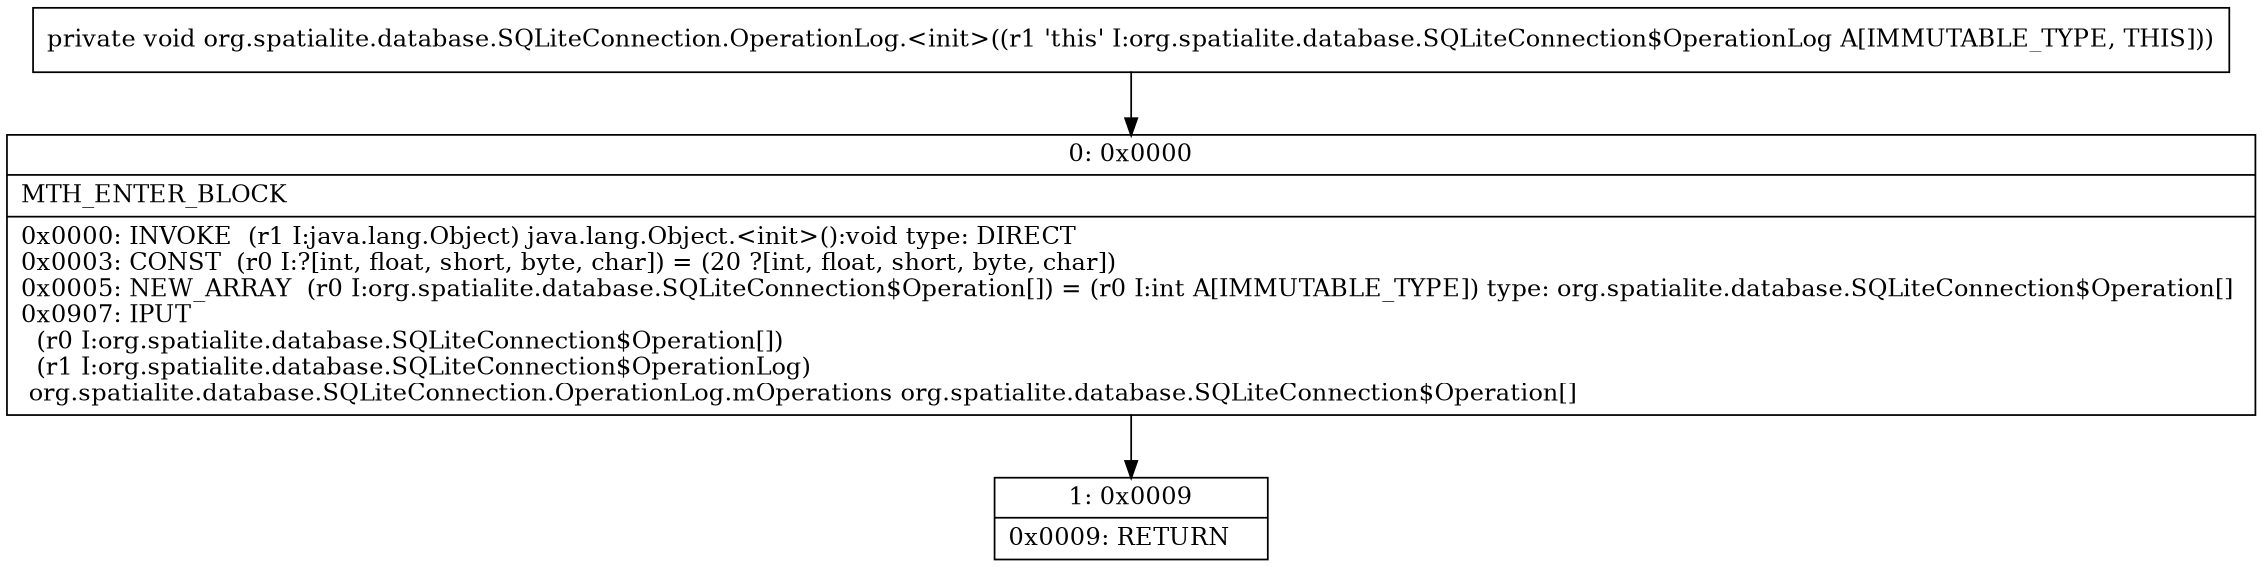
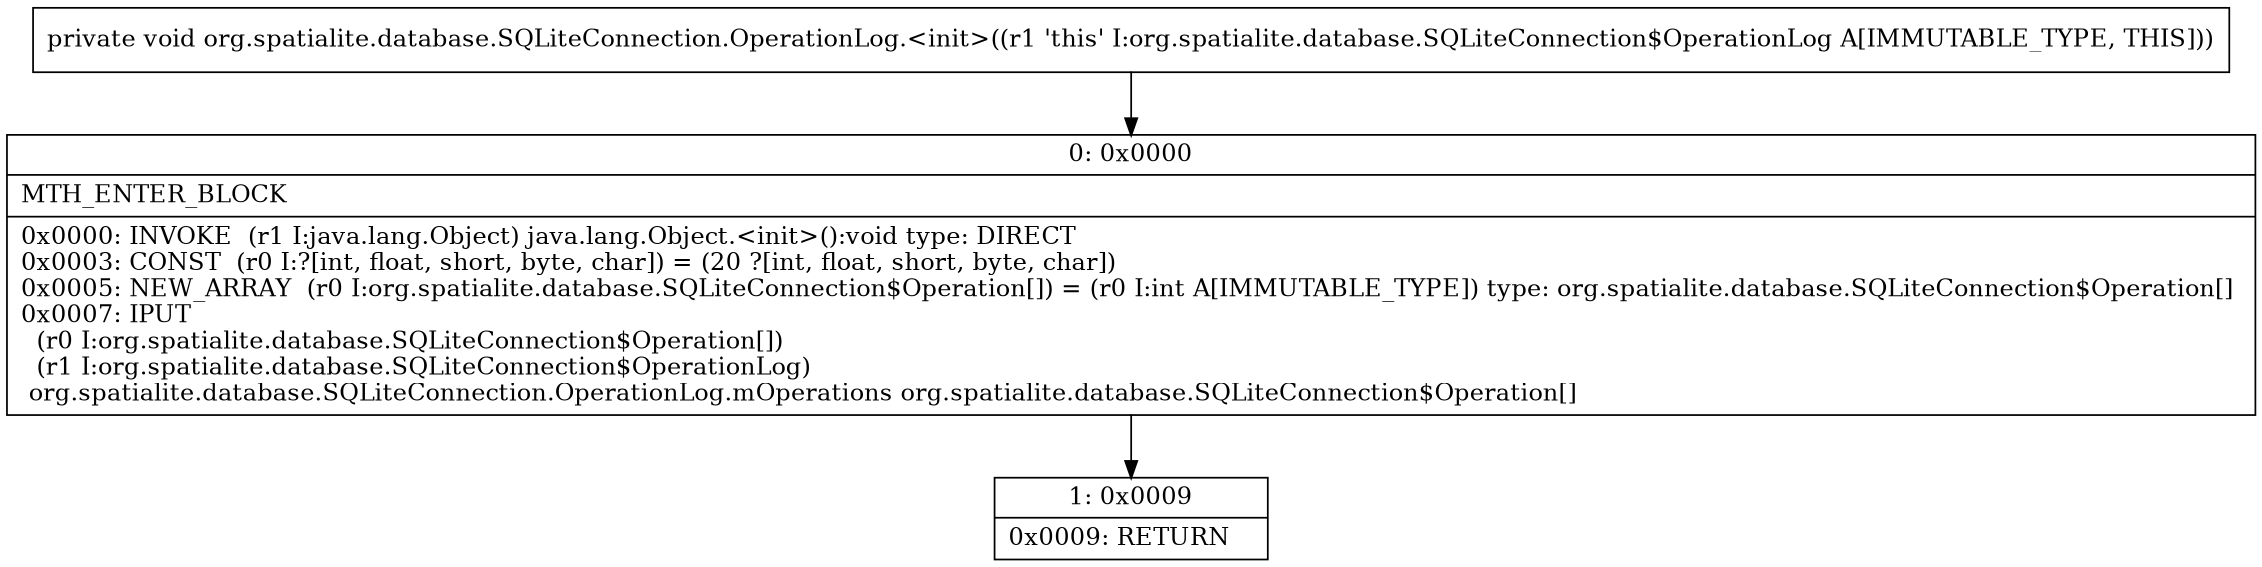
node "0: 0x0000": text "0x0907: IPUT" -> "0x0007: IPUT"
